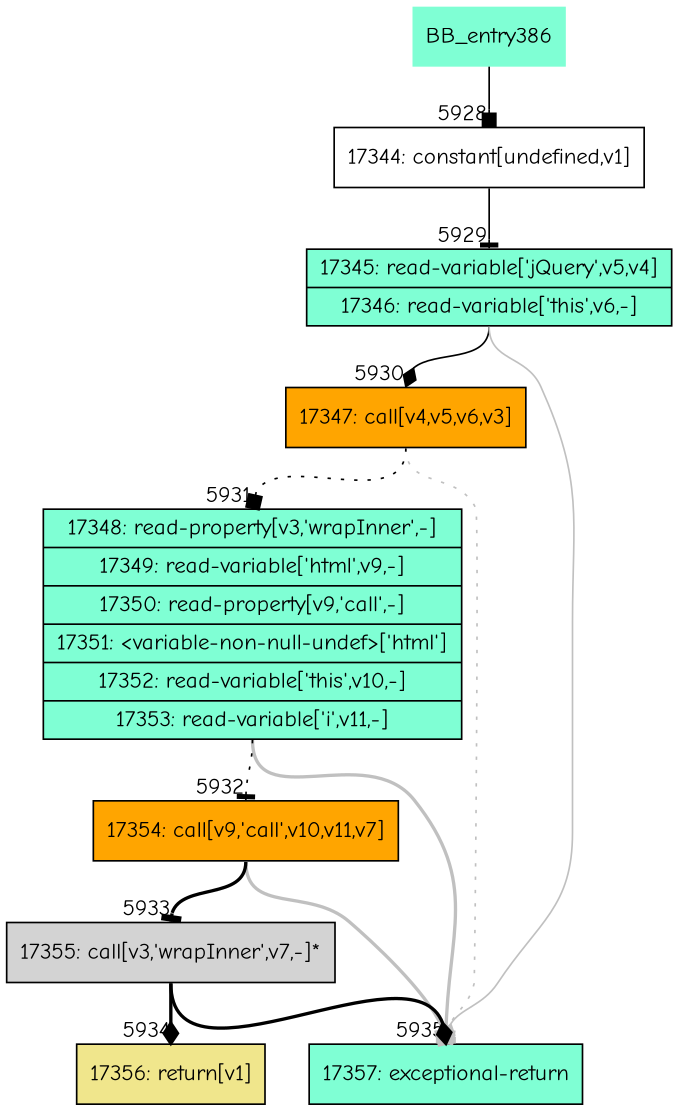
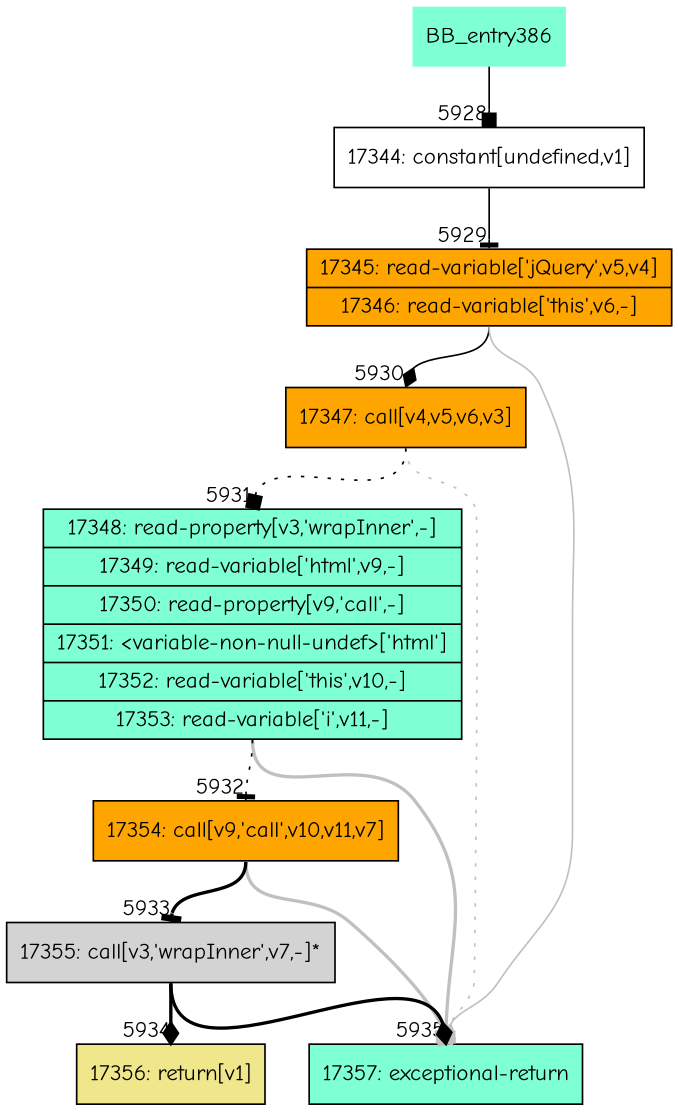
node "17345: read-variable['jQuery',v5,v4]": fillcolor aquamarine -> orange
